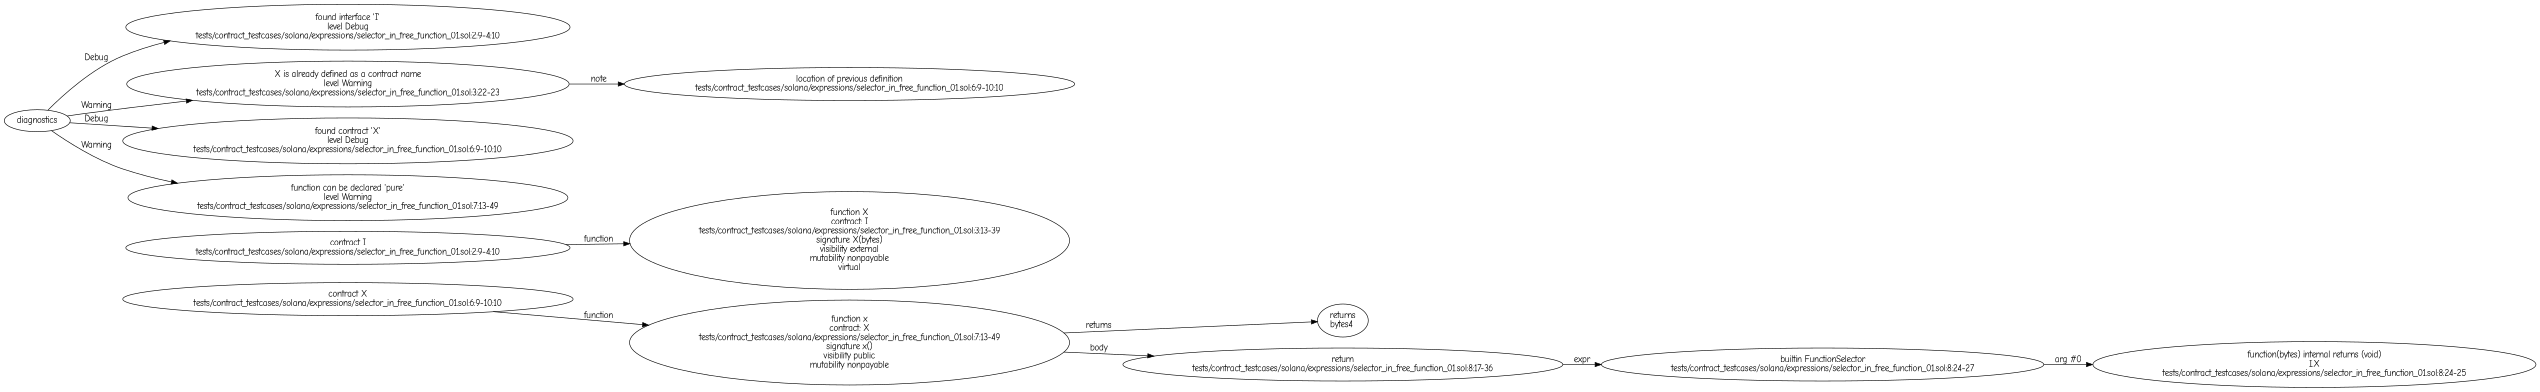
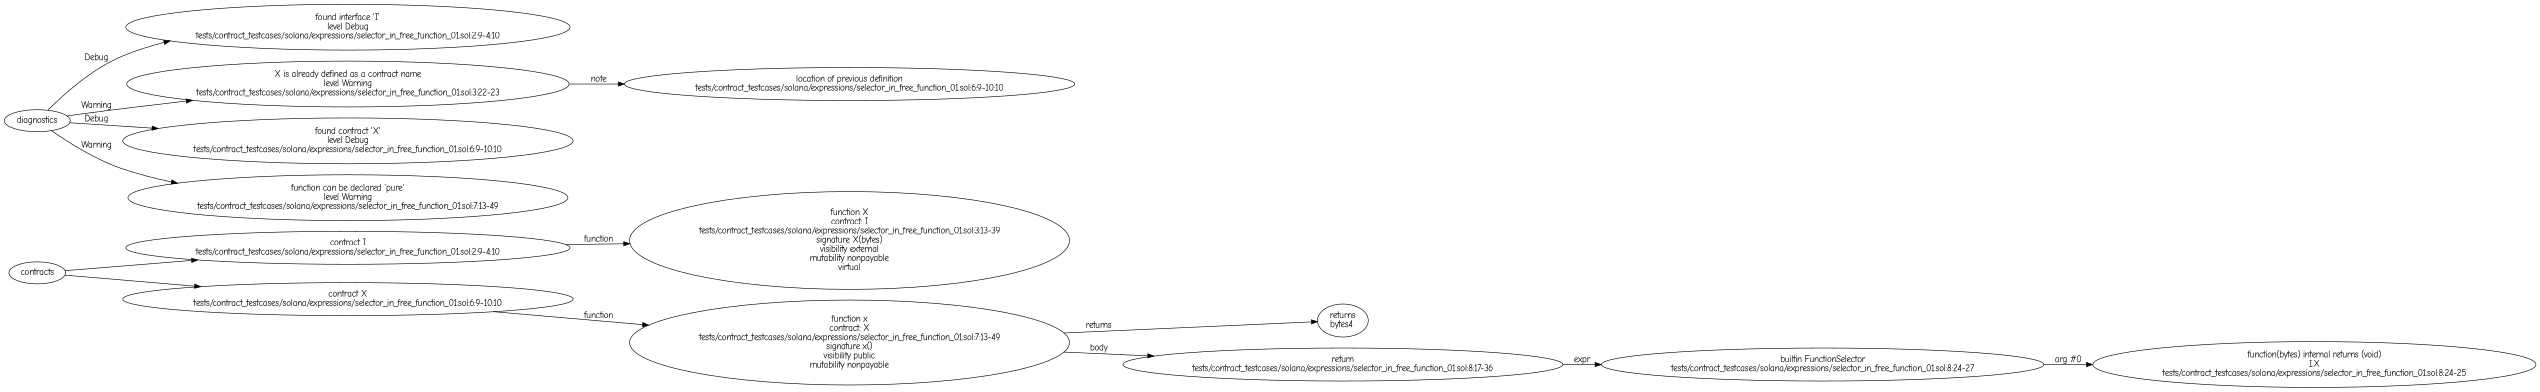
node "contracts": added
